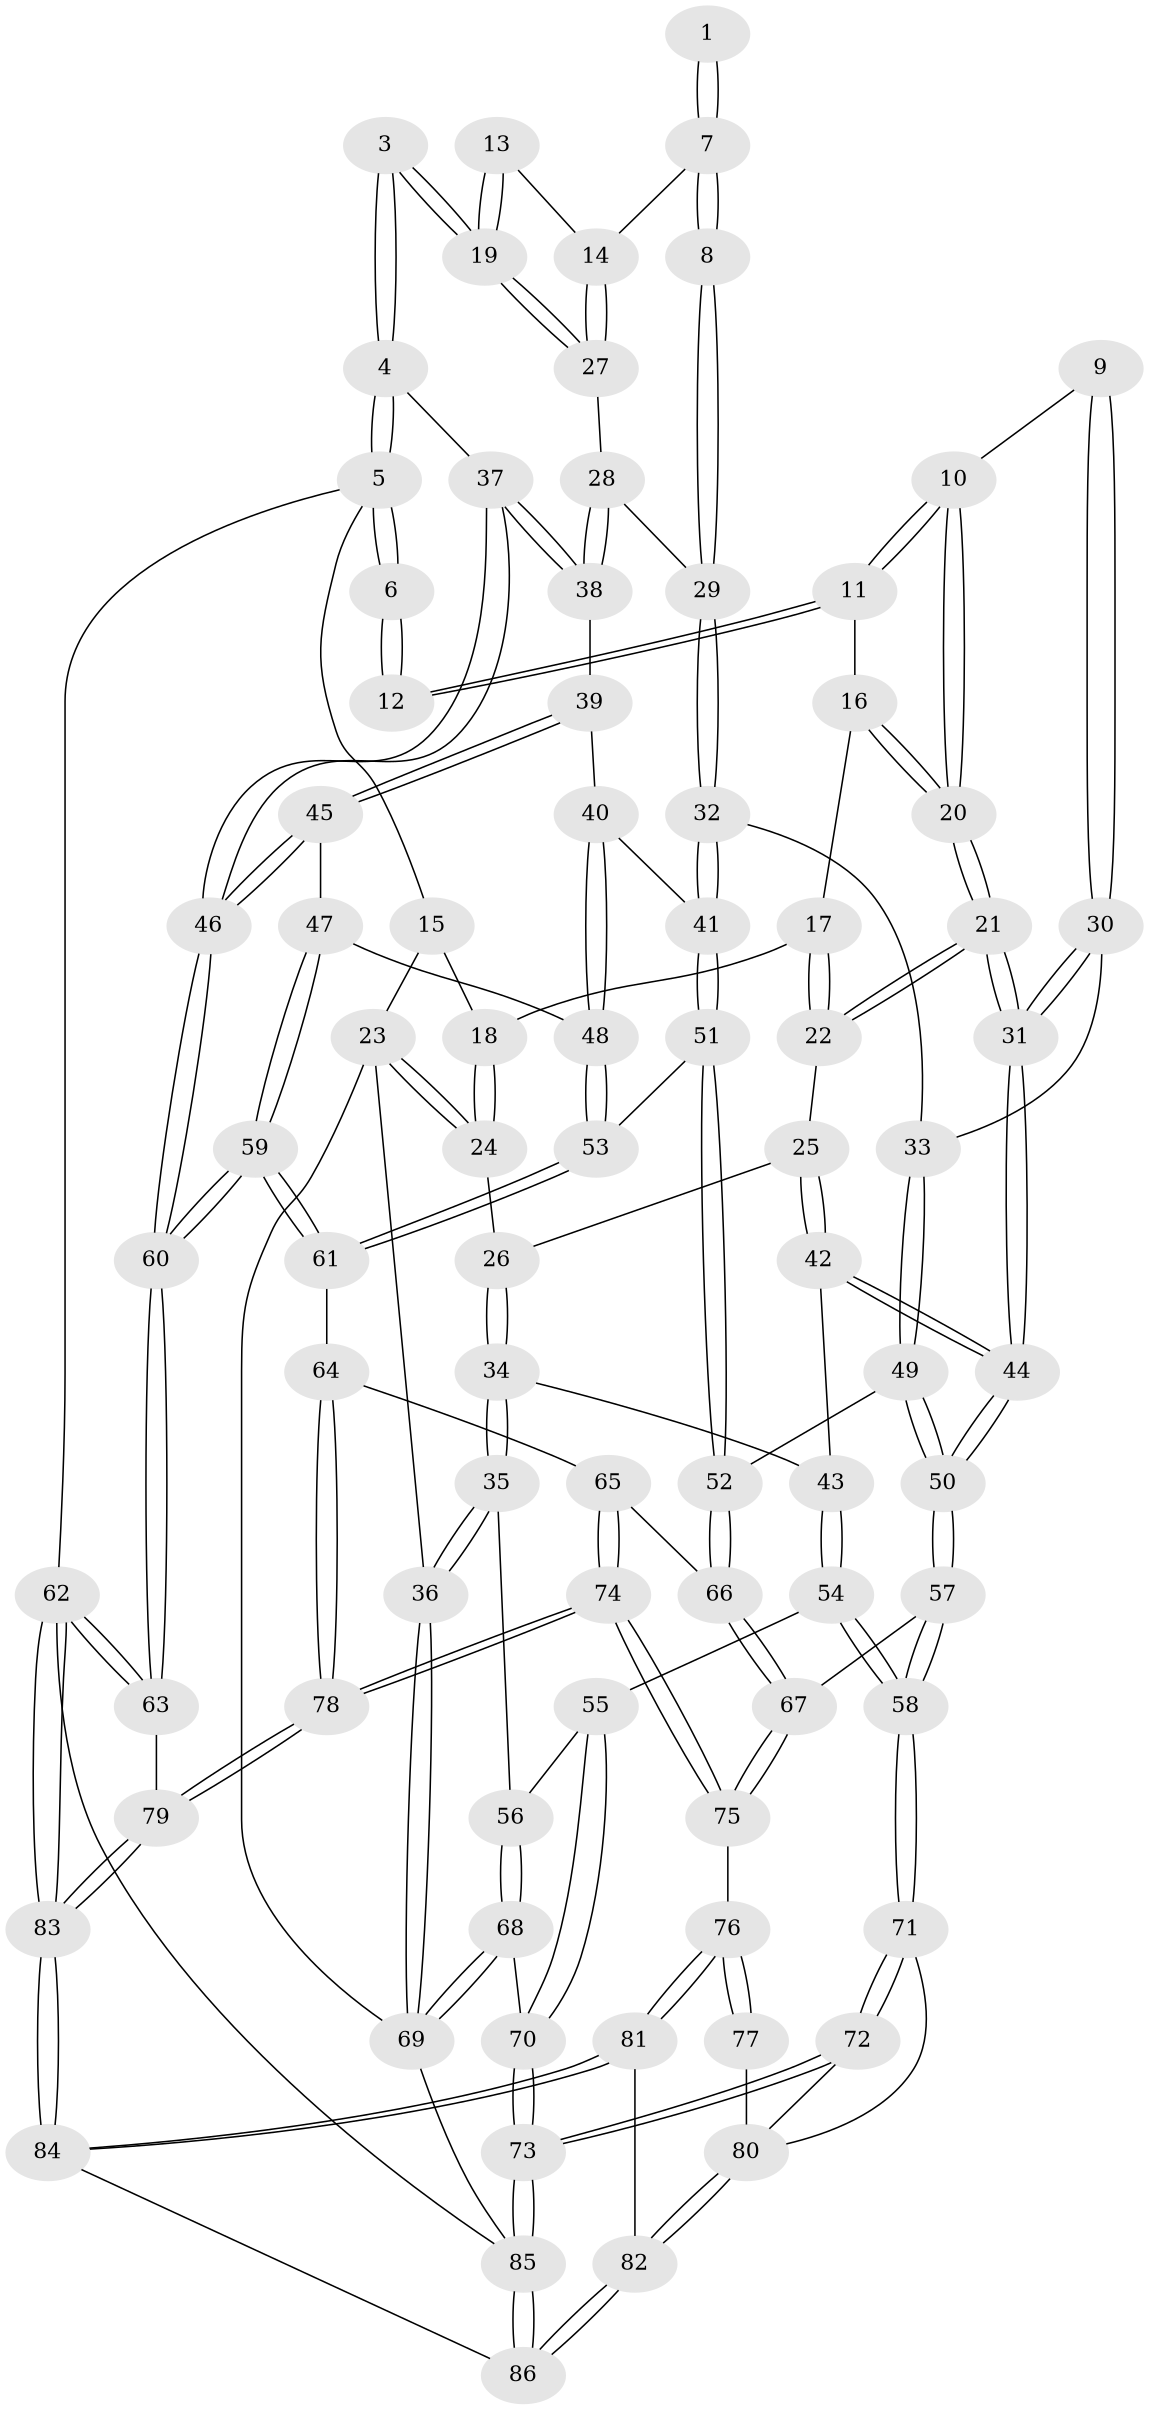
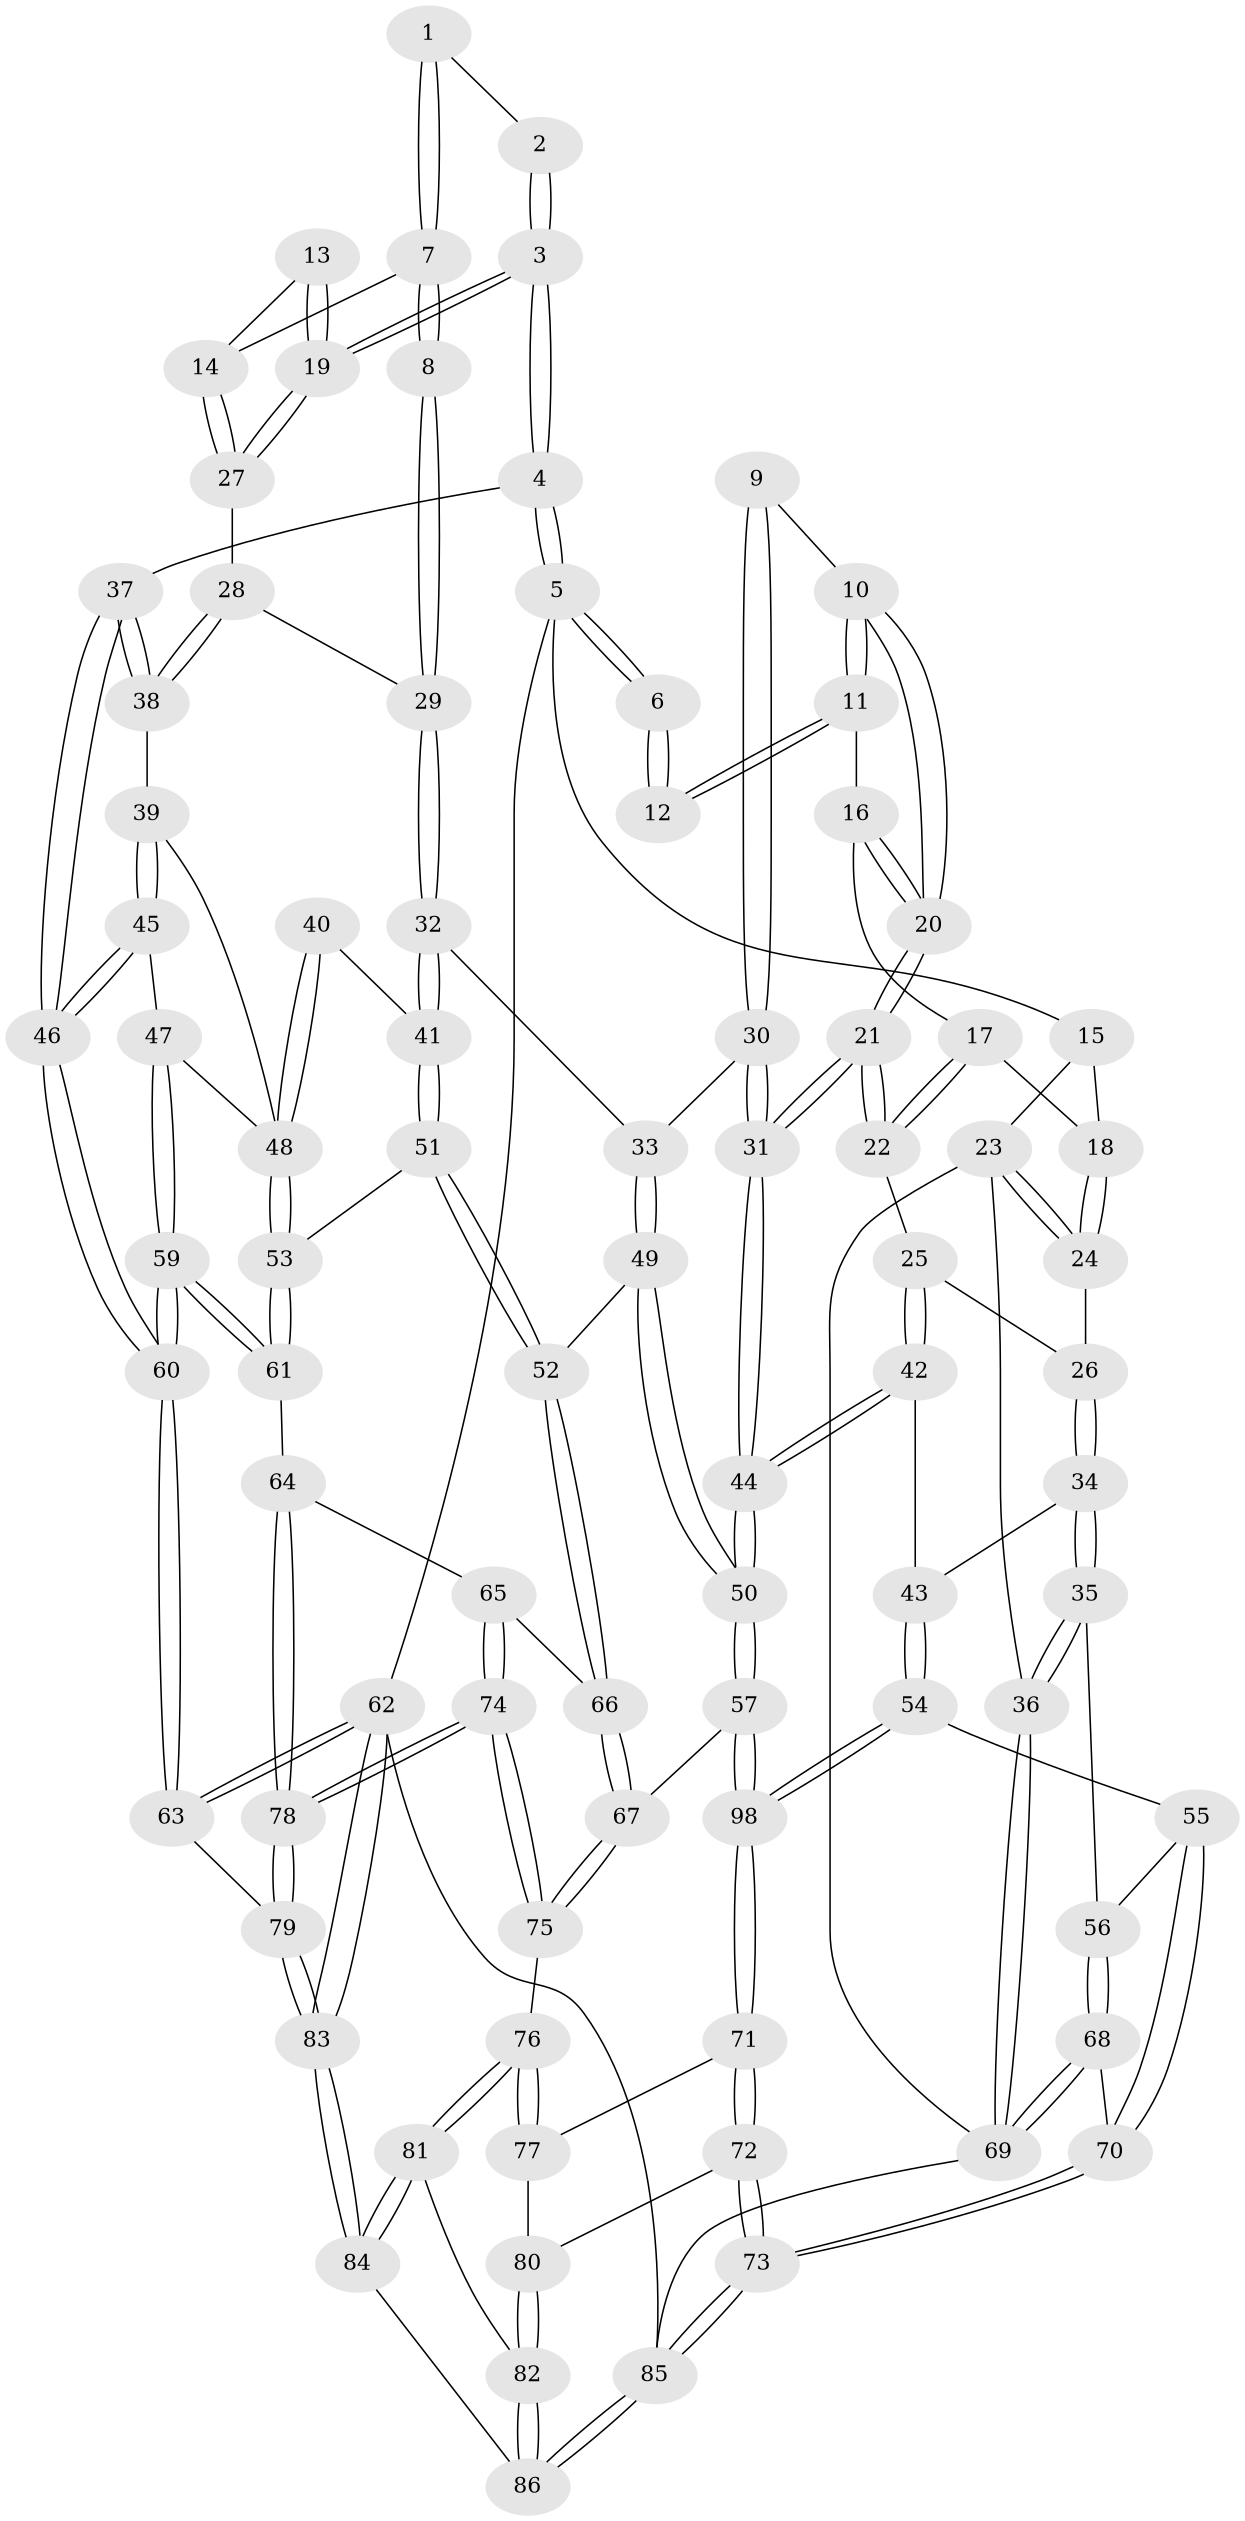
node "2": added
edge "39" -- "40": now "39" -- "48"
node "58": label "58" -> "98"
edge "71" -- "80": now "71" -- "77"
